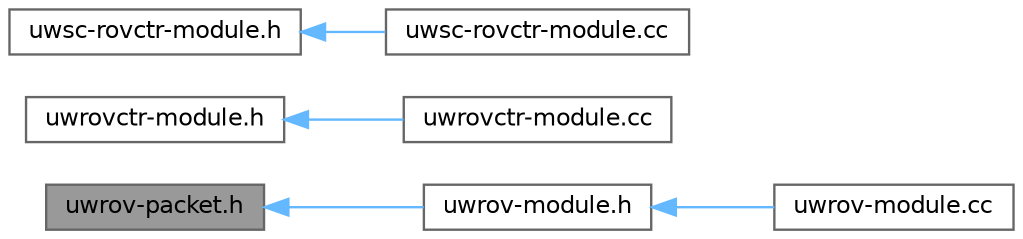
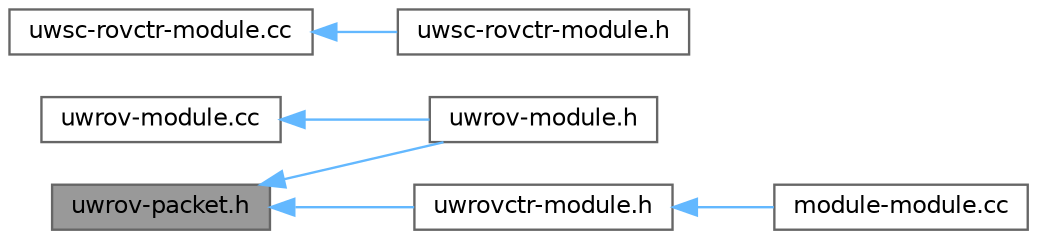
edge "uwsc-rovctr-module.cc" -> "uwsc-rovctr-module.h": reversed
node "uwrovctr-module.cc": label "uwrovctr-module.cc" -> "module-module.cc"
edge "uwrovctr-module.h" -> "uwrov-packet.h": added
edge "uwrov-module.cc" -> "uwrov-module.h": reversed
